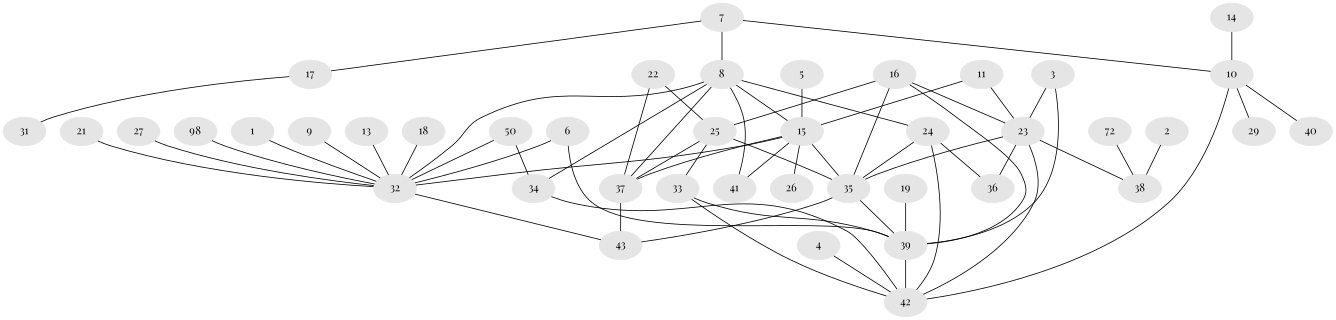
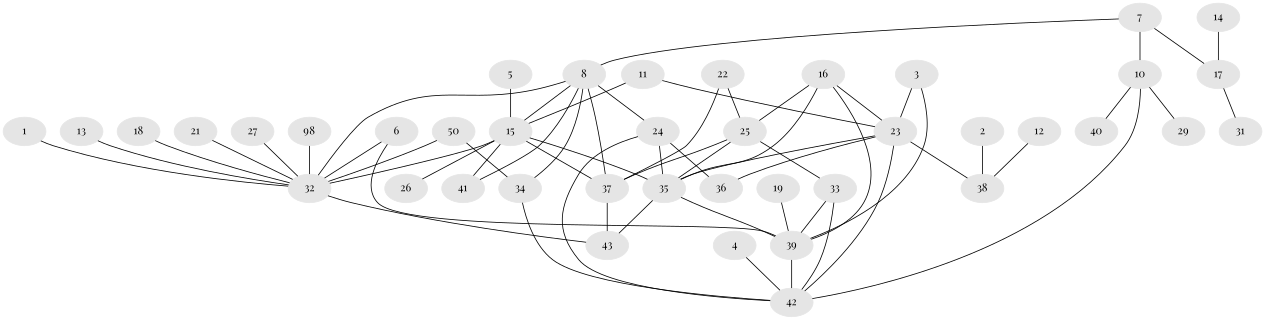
edge "14" -- "10": now "14" -- "17"
node "9": removed
node "72": label "72" -> "12"
